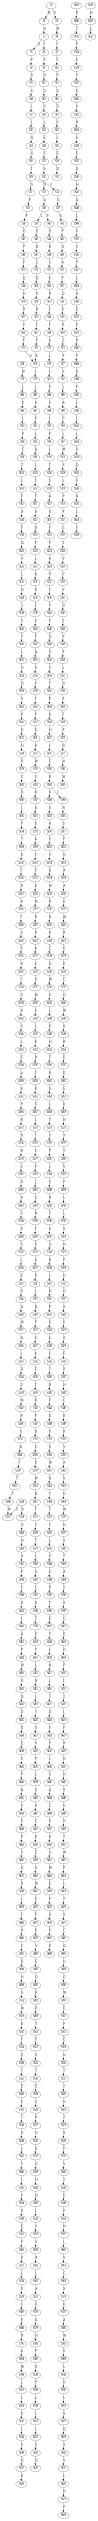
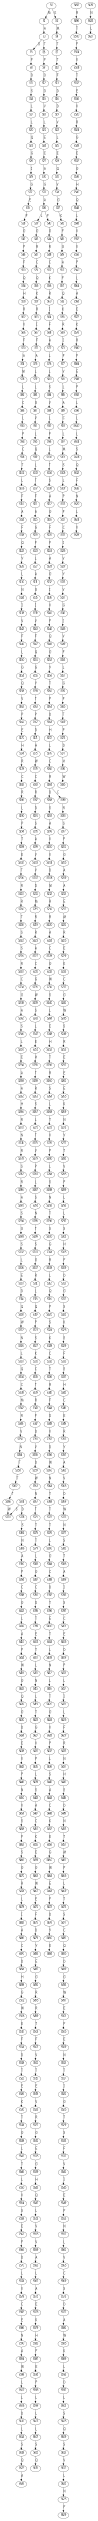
edge "S29" -> "S34": now "S31" -> "S34"
edge "S70" -> "S75": now "S70" -> "S74"
